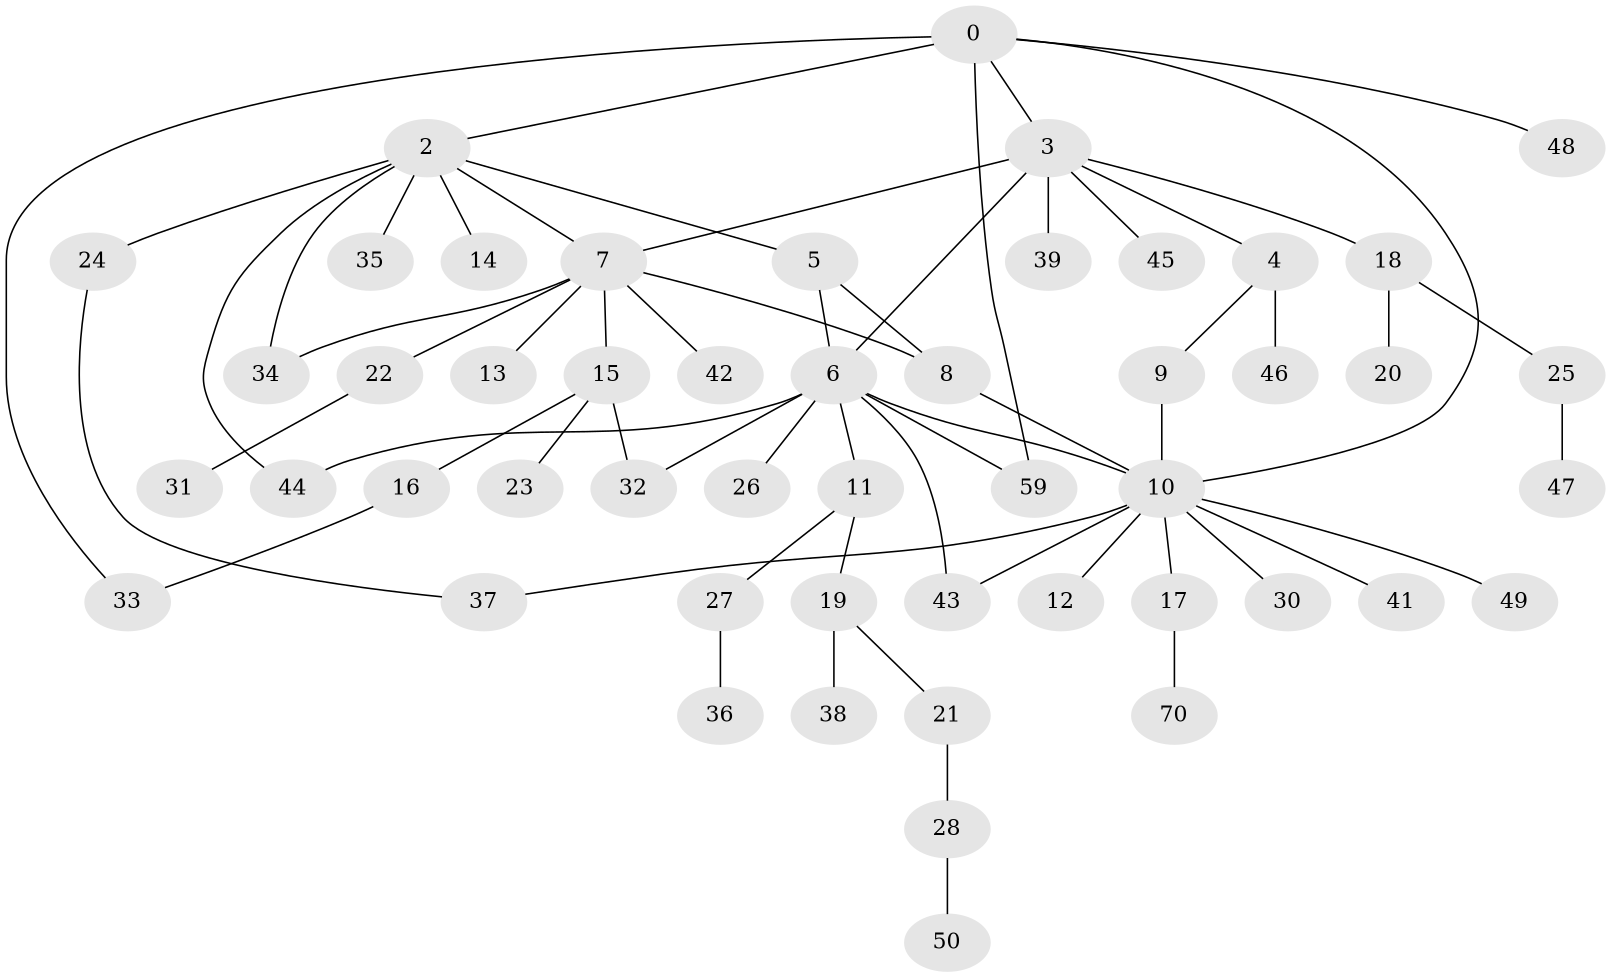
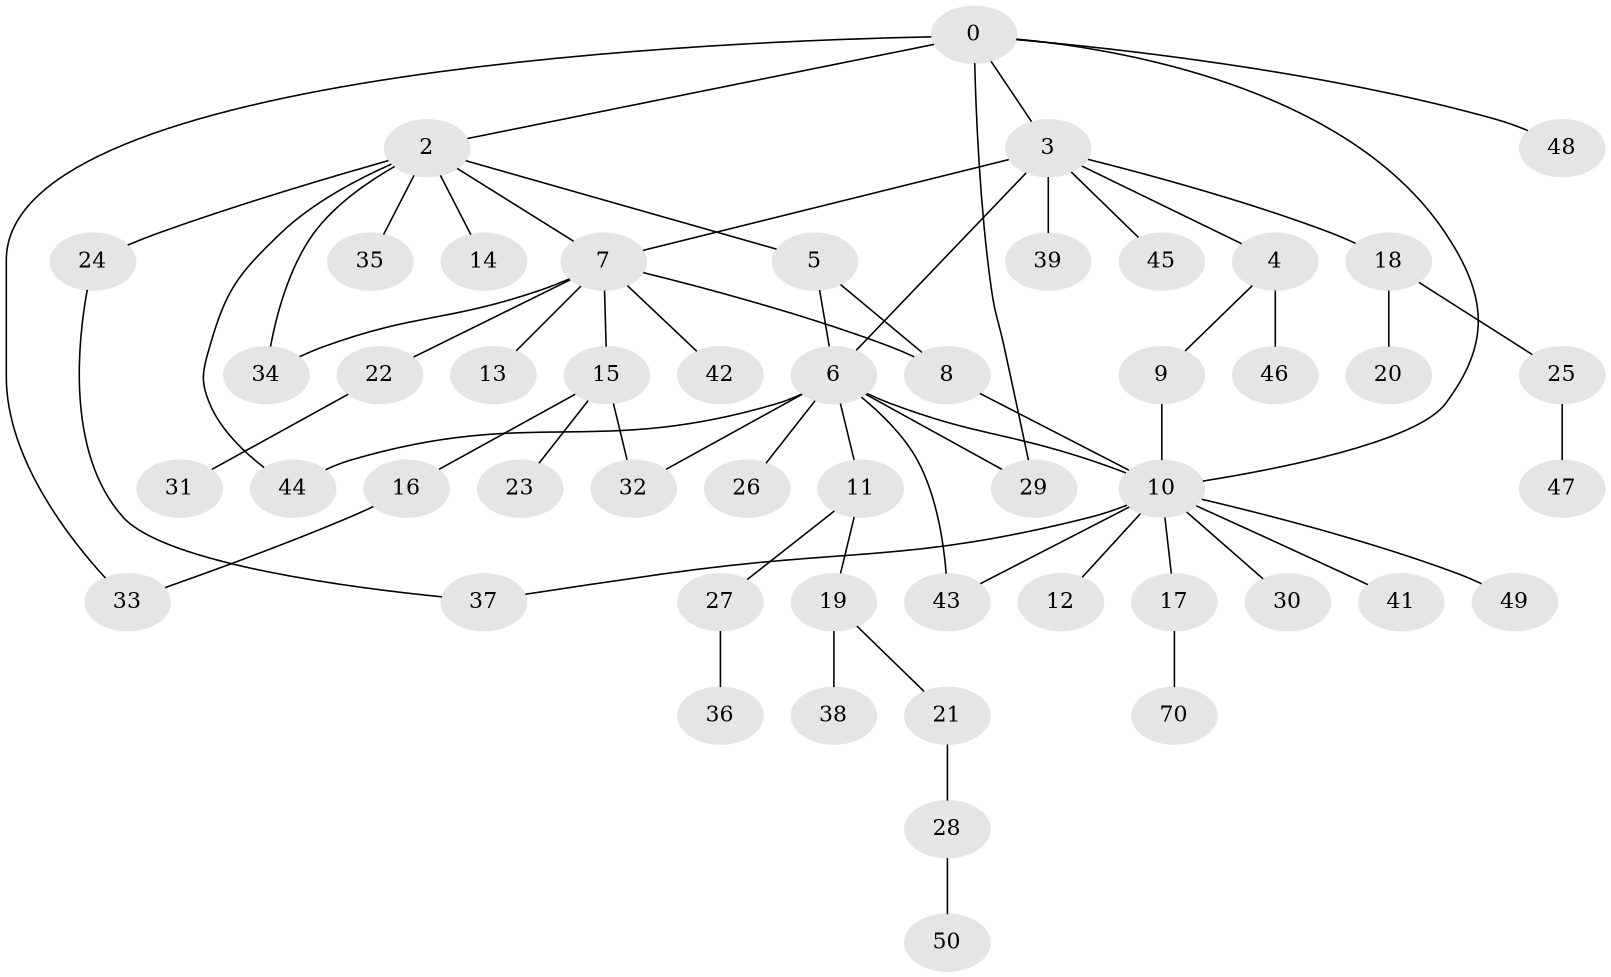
node "59": label "59" -> "29"
